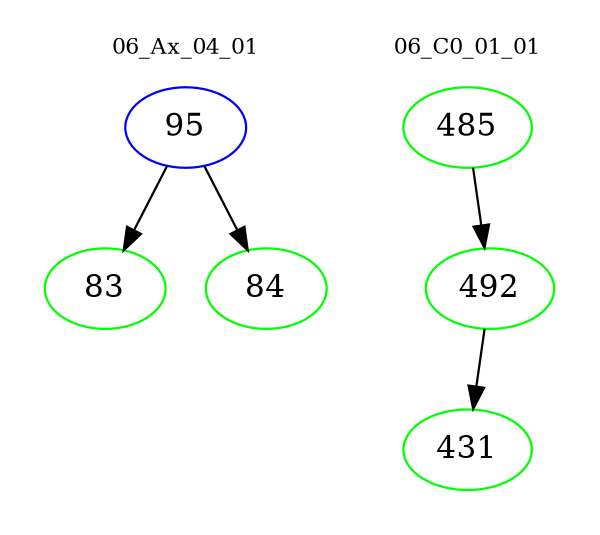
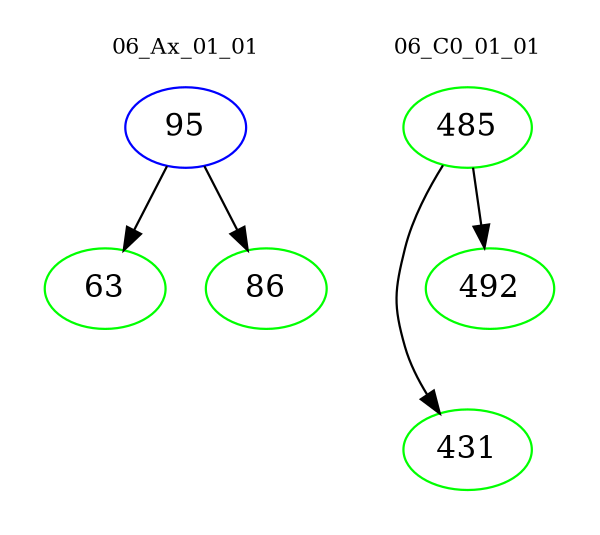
cluster "06_Ax_04_01": label "06_Ax_04_01" -> "06_Ax_01_01"
node "83": label "83" -> "63"
node "84": label "84" -> "86"
edge "492" -> "431": now "485" -> "431"
